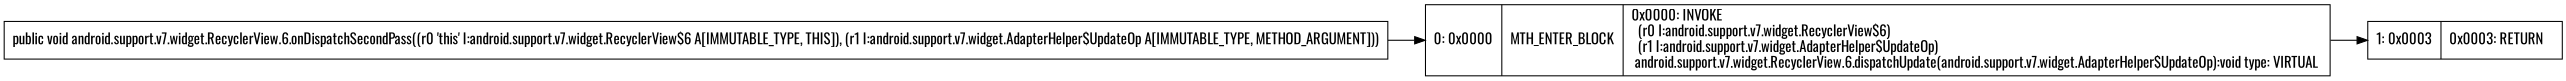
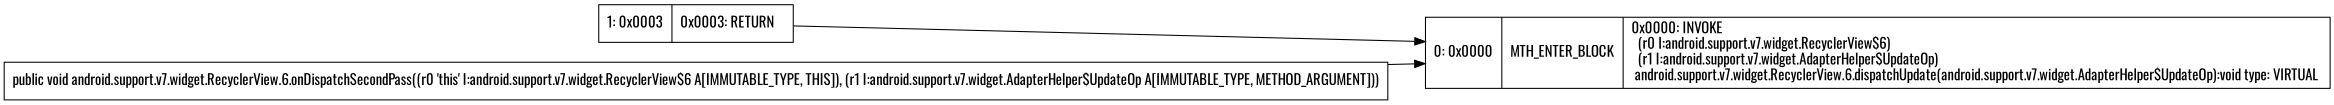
edge "0: 0x0000" -> "1: 0x0003": reversed
